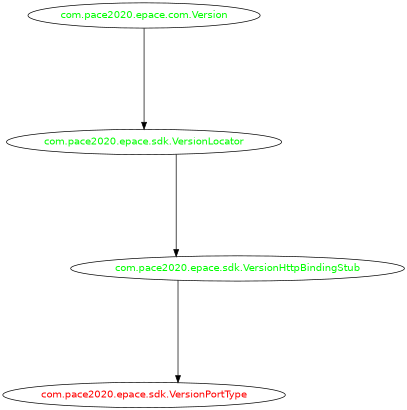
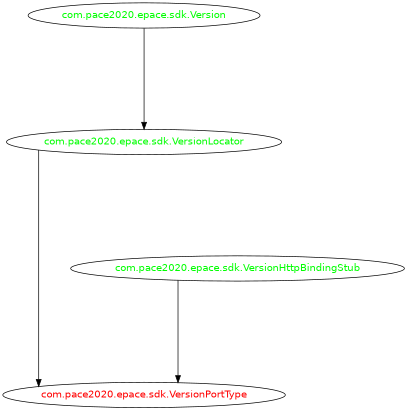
node "com.pace2020.epace.com.Version": label "com.pace2020.epace.com.Version" -> "com.pace2020.epace.sdk.Version"
edge "com.pace2020.epace.sdk.VersionLocator" -> "com.pace2020.epace.sdk.VersionHttpBindingStub": now "com.pace2020.epace.sdk.VersionLocator" -> "com.pace2020.epace.sdk.VersionPortType"
